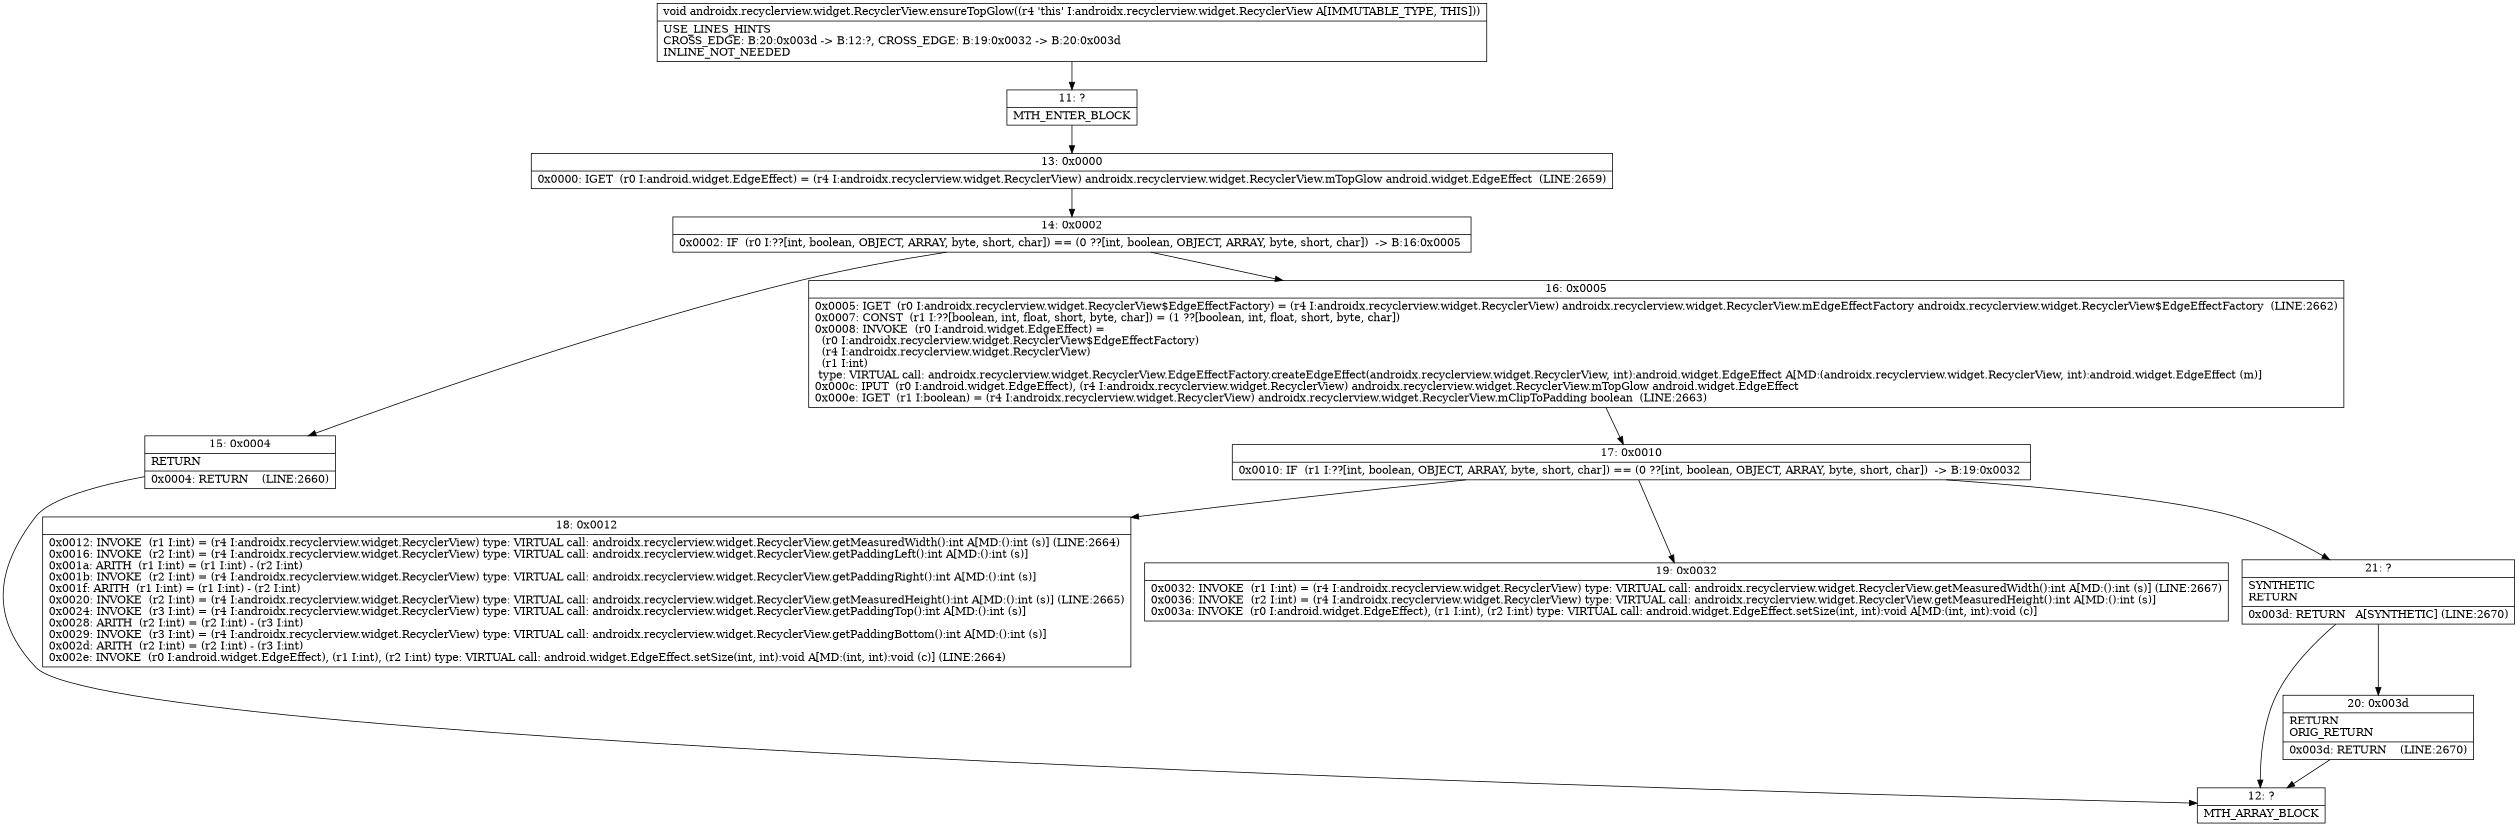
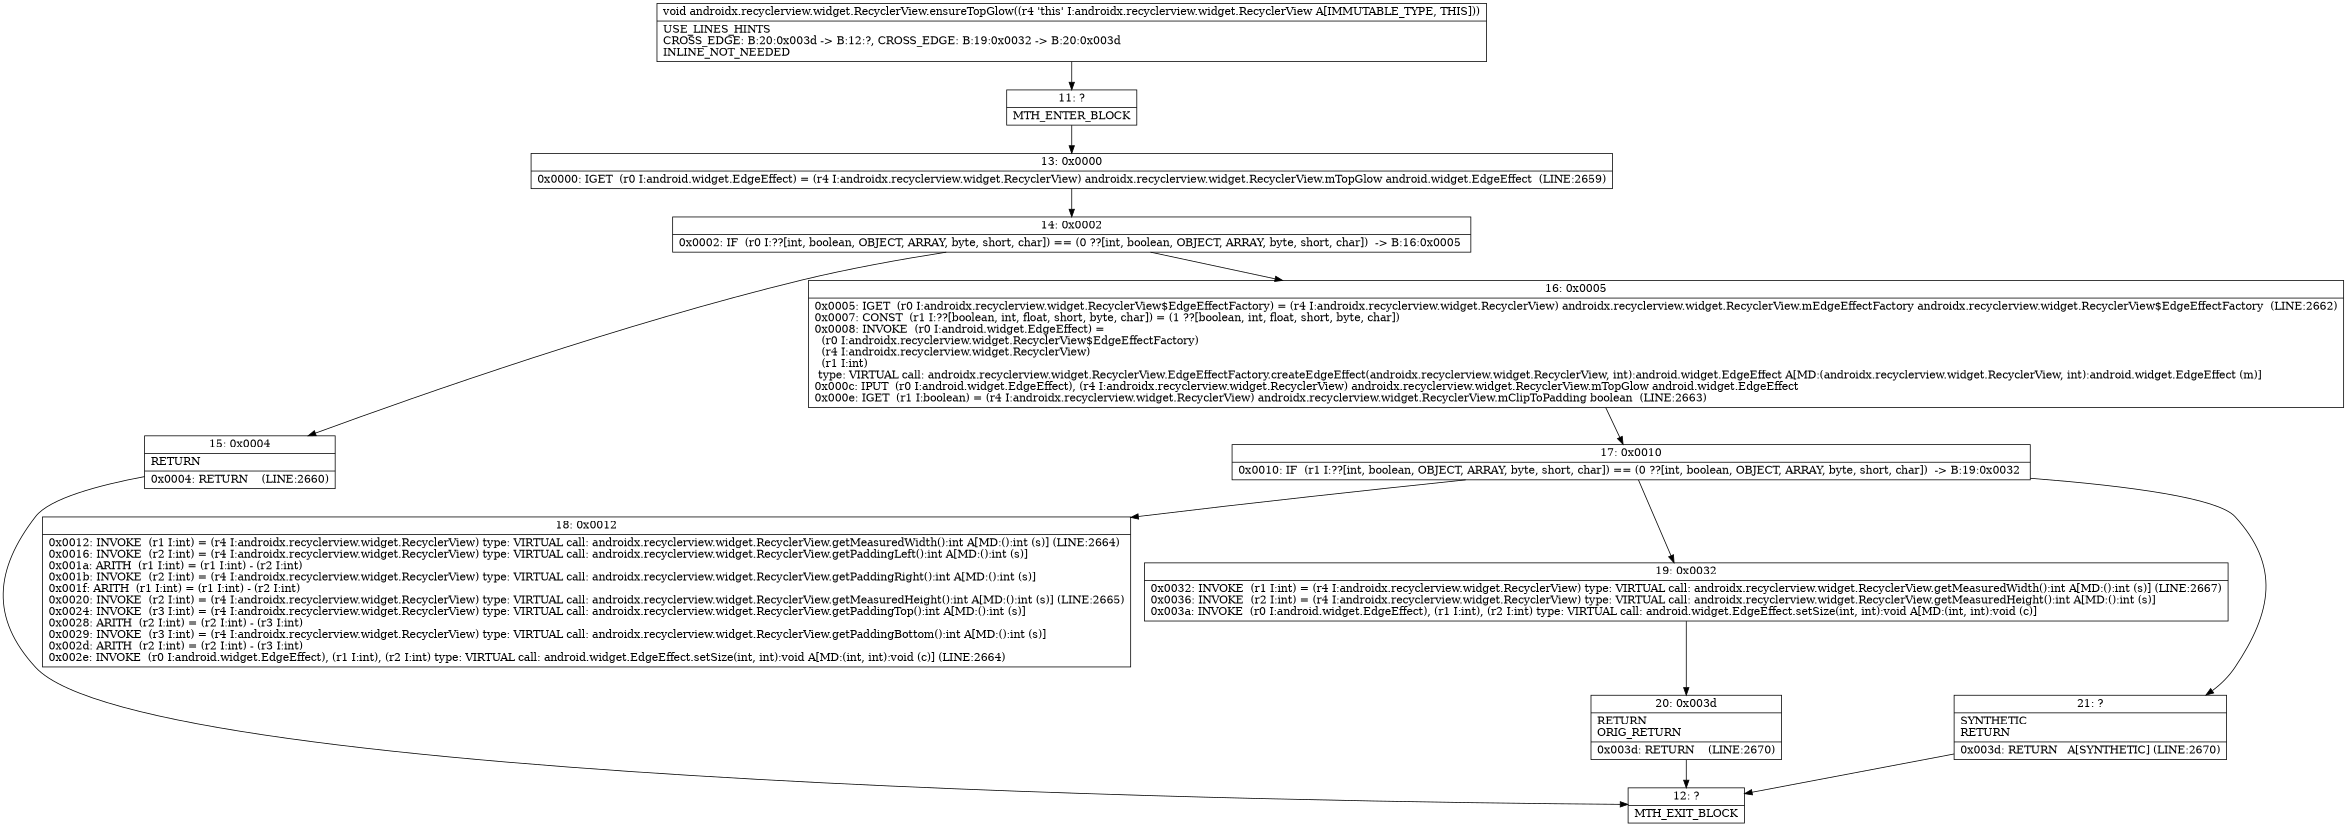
edge "21: ?" -> "20: 0x003d": now "19: 0x0032" -> "20: 0x003d"
node "12: ?": text "MTH_ARRAY_BLOCK" -> "MTH_EXIT_BLOCK"
